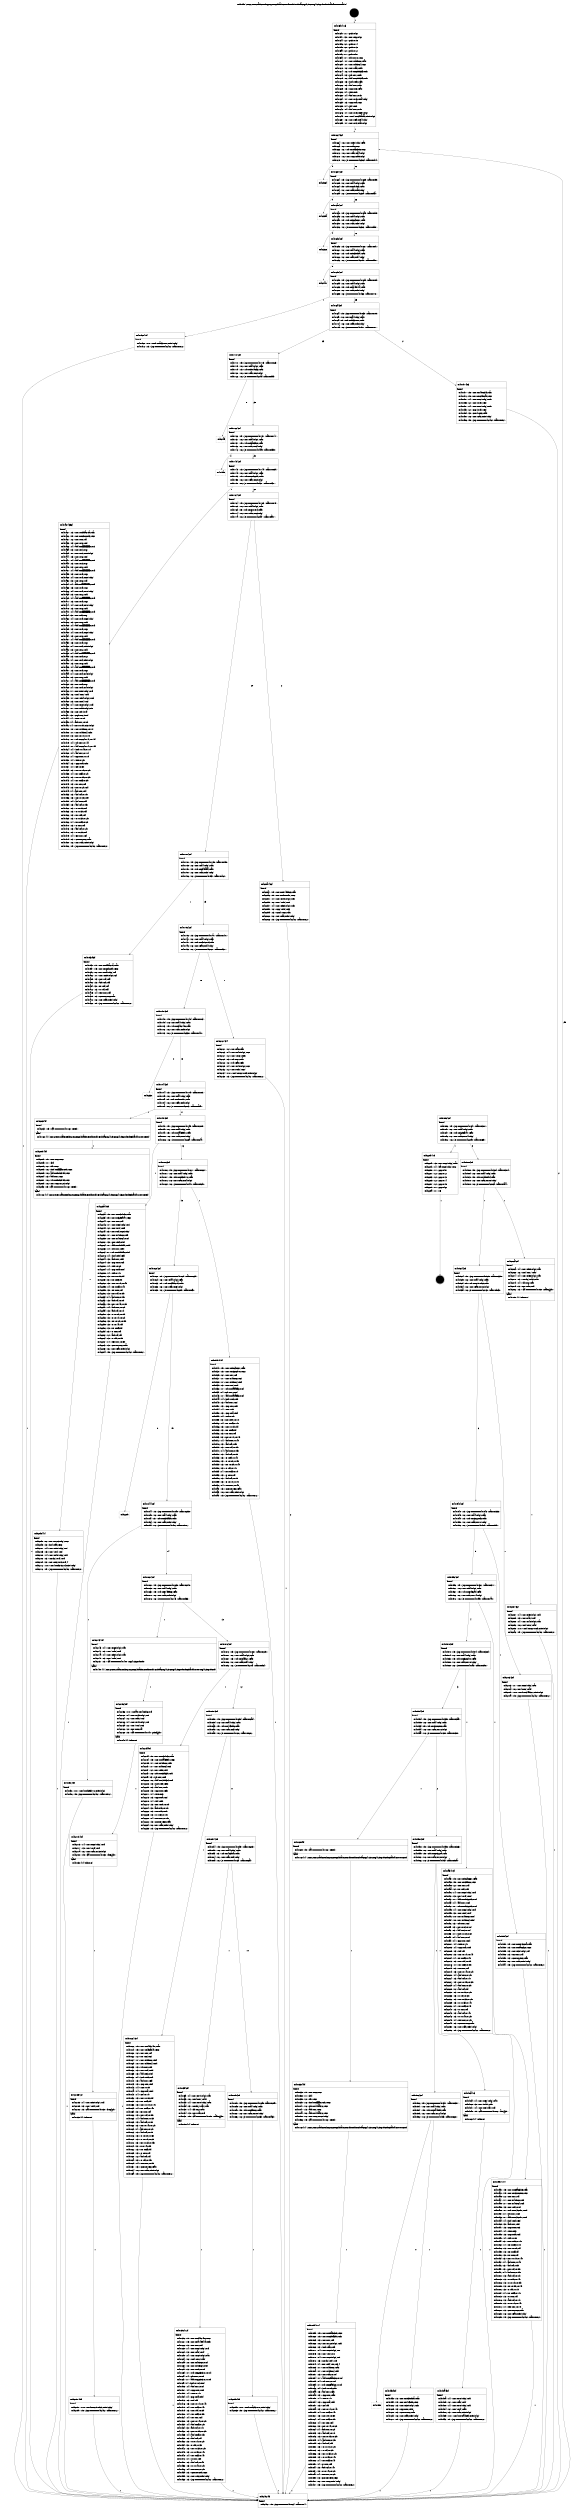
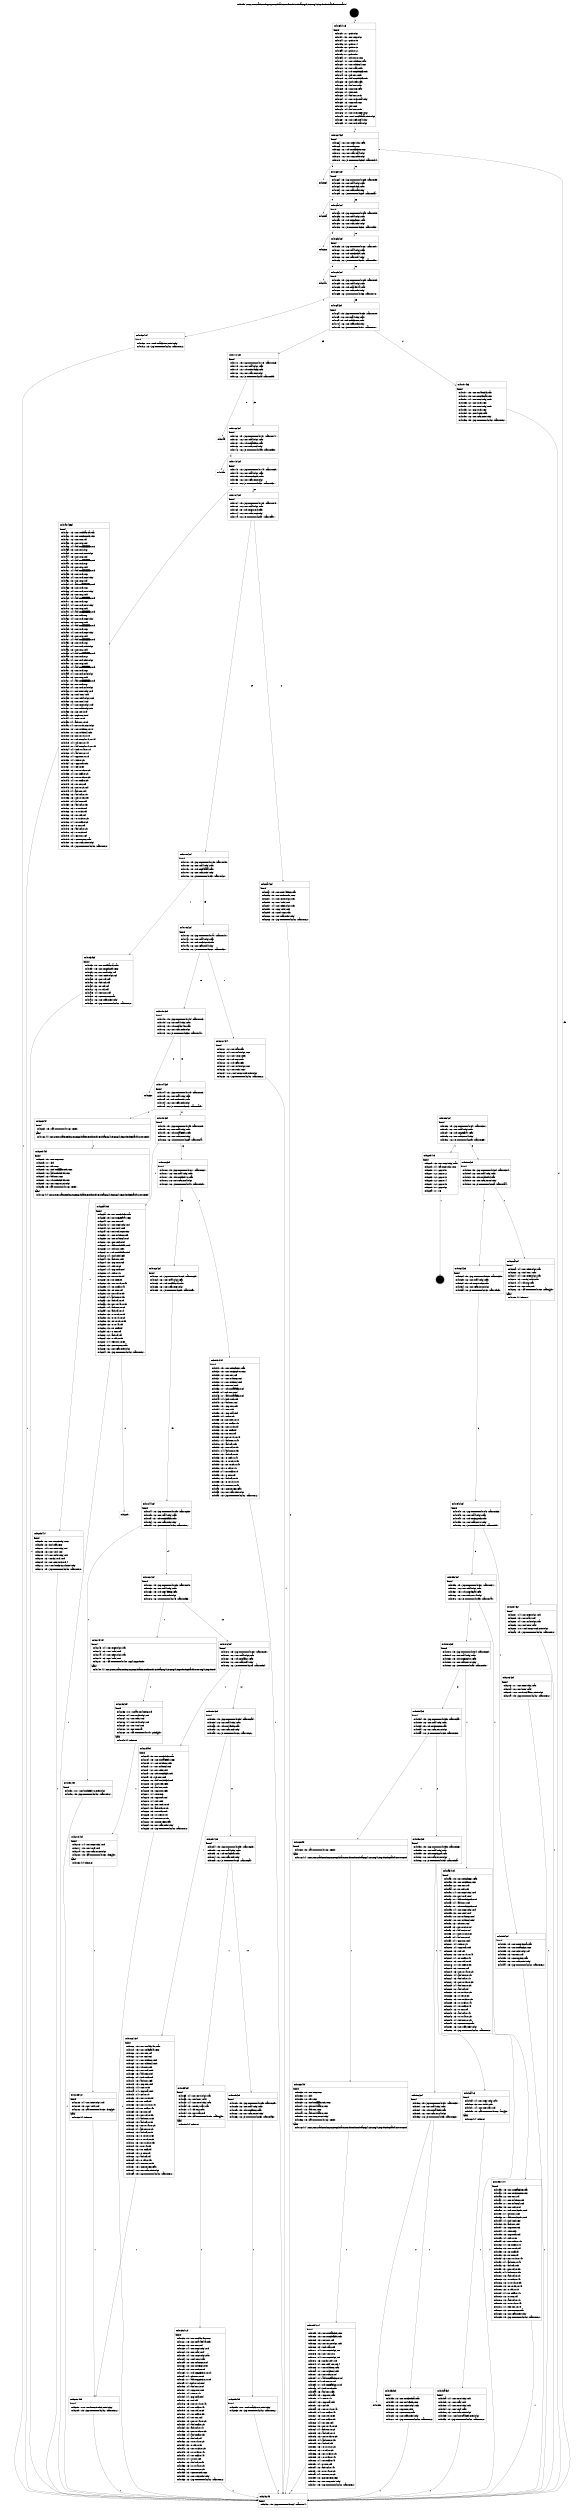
edge "0x4016bc [28]" -> "0x4016d8 [28]": added, label "26"
edge "0x40172c [28]" -> "0x401748 [28]": removed, label "23"
edge "0x401828 [28]" -> "0x4022eb": now "0x40223a [159]" -> "0x4022eb"
edge "0x401924 [28]" -> "0x4021c3 [28]": removed, label "1"
edge "0x401c16 [137]" -> "0x402402 [5]": now "0x401c16 [137]" -> "0x402191 [15]"
